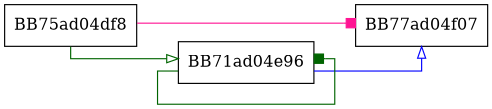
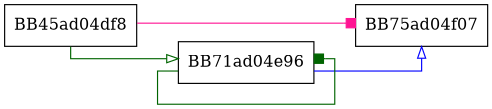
node "BB75ad04df8": label "BB75ad04df8" -> "BB45ad04df8"
node "BB77ad04f07": label "BB77ad04f07" -> "BB75ad04f07"
